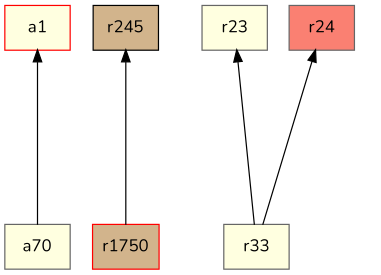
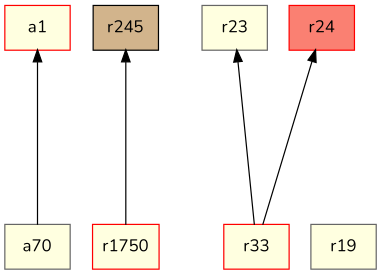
node "r24": color gray40 -> red
node "r1750": fillcolor tan -> lightyellow
node "r33": color gray40 -> red
node "r19": added
